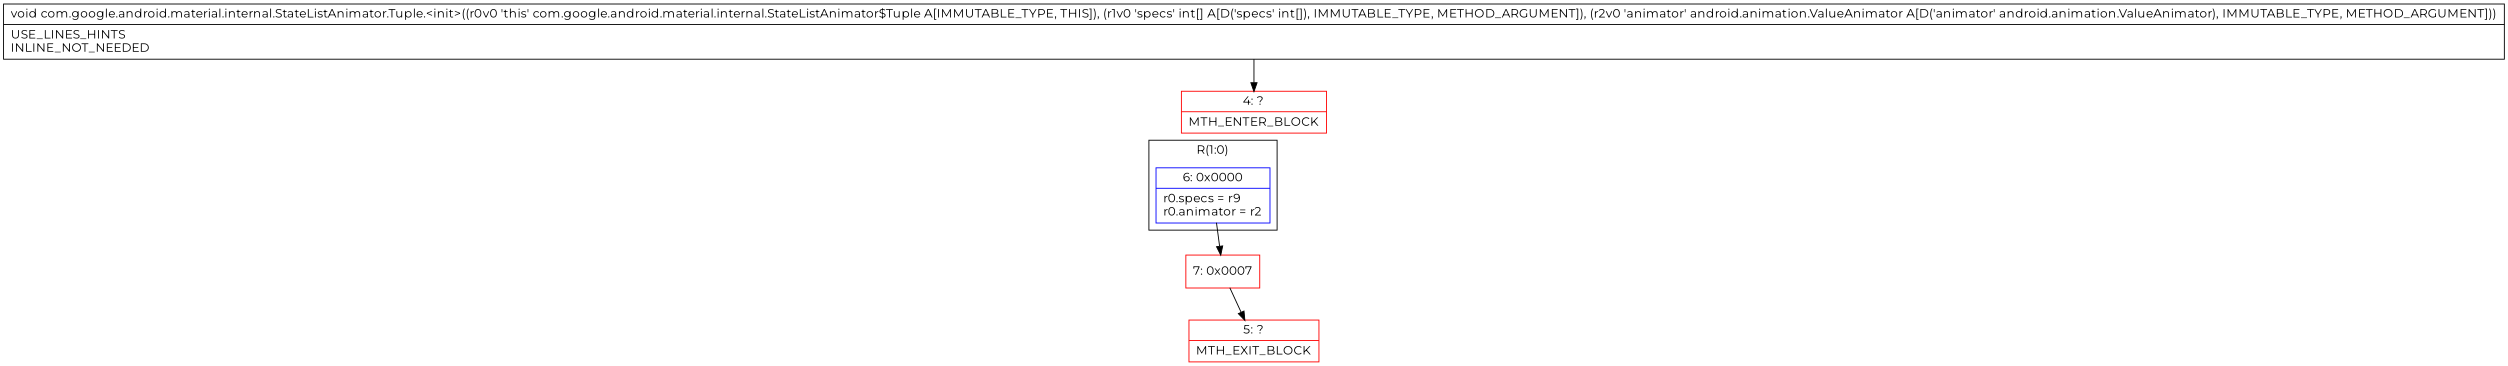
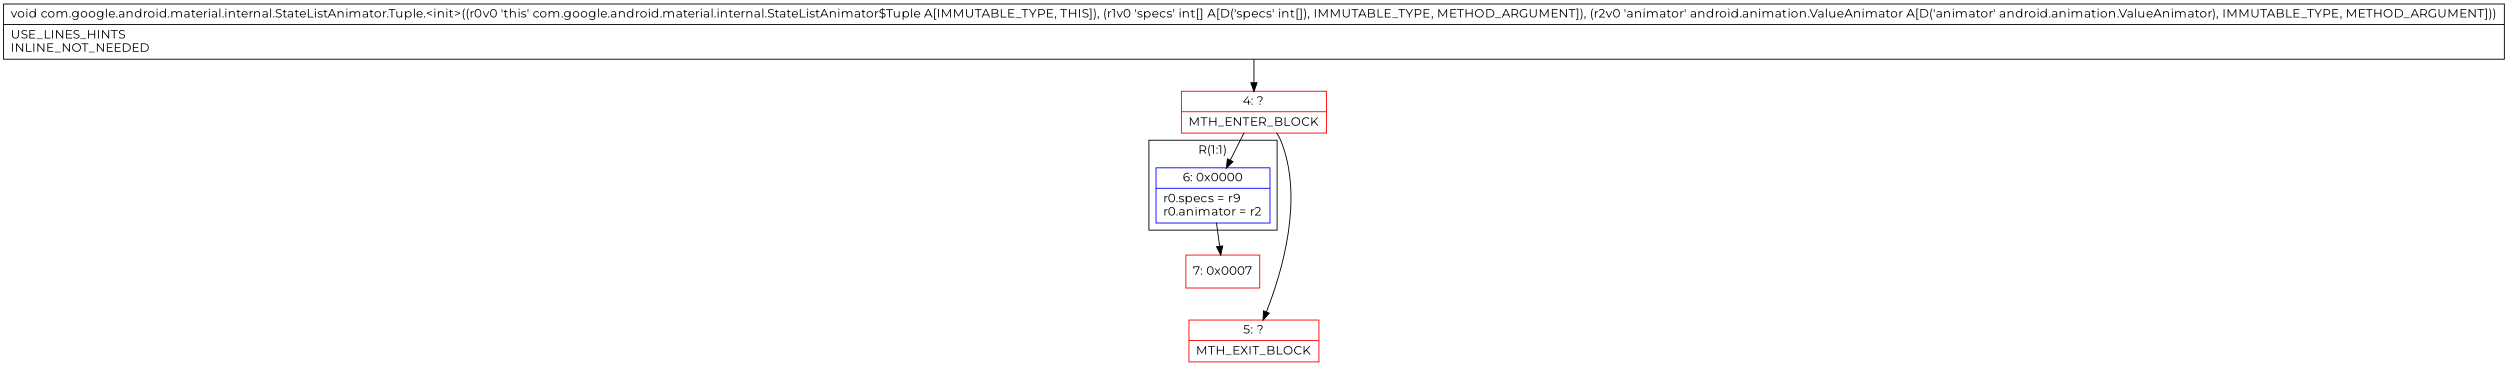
edge "4: ?" -> "6: 0x0000": added
cluster "R(1:0)": label "R(1:0)" -> "R(1:1)"
edge "7: 0x0007" -> "5: ?": now "4: ?" -> "5: ?"
